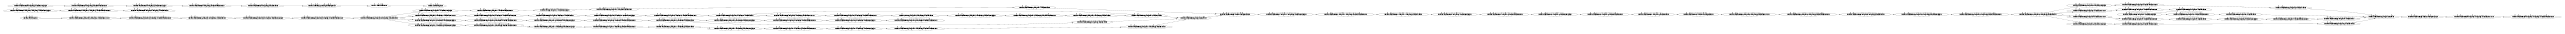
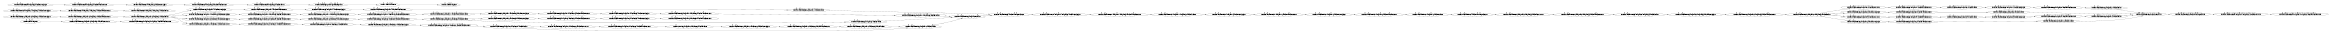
node "root_a_0/tail_c_6/body_d_14/block_e/conv3x3_1": label "root_a_0/tail_c_6/body_d_14/block_e/conv3x3_1" -> "root_a_0/backbone_c_6/body_d_14/block_e/conv3x3_1"
edge "root_a_0/backbone_c_8/body_d_21/block_f/conv3x3_0" -> "root_a_0/backbone_c_8/body_d_21/block_f/relu_0": reversed
node "root_a_0/backbone_c_6/body_d_12/block_c_27/concat_f/conv3x3_0": label "root_a_0/backbone_c_6/body_d_12/block_c_27/concat_f/conv3x3_0" -> "root_a_0/backbone_c_6/body_d_12/block_c_27/block_f/conv3x3_0"
node "root_a_0/backbone_c_6/body_d_15/body_b_31/block_f/relu_0": removed
